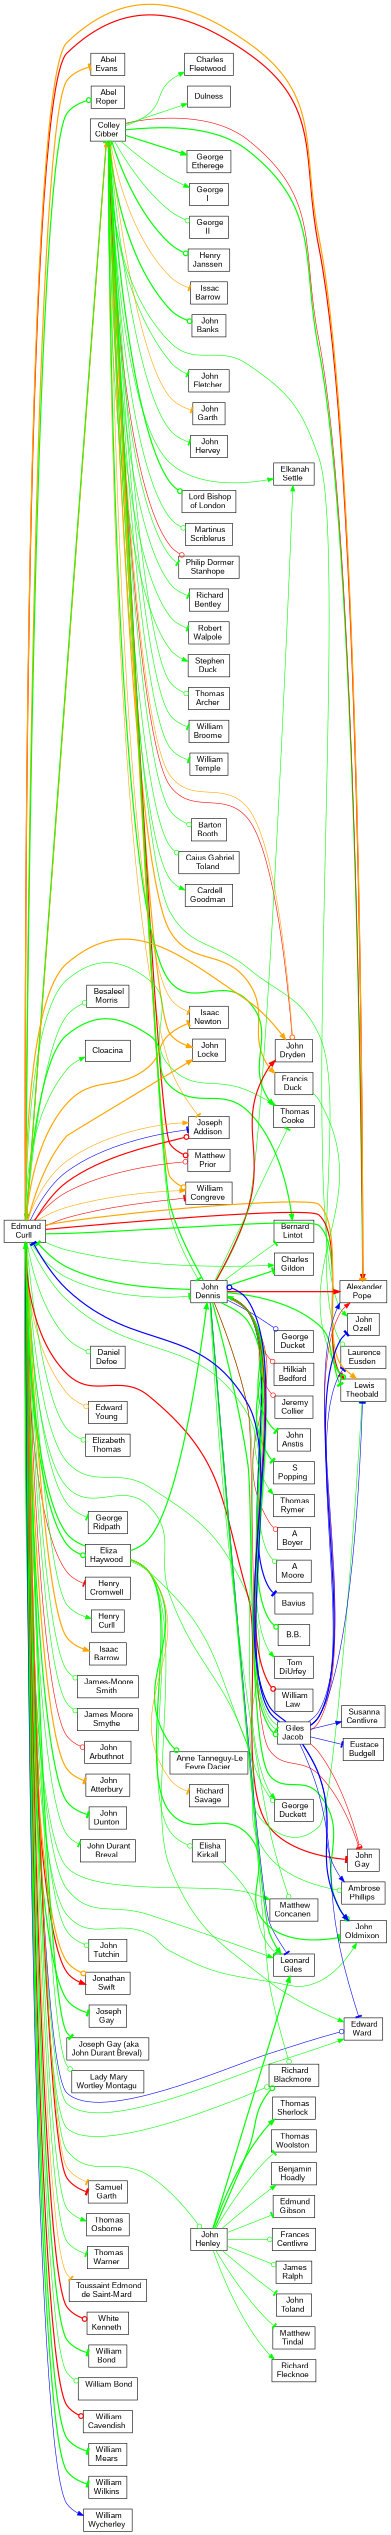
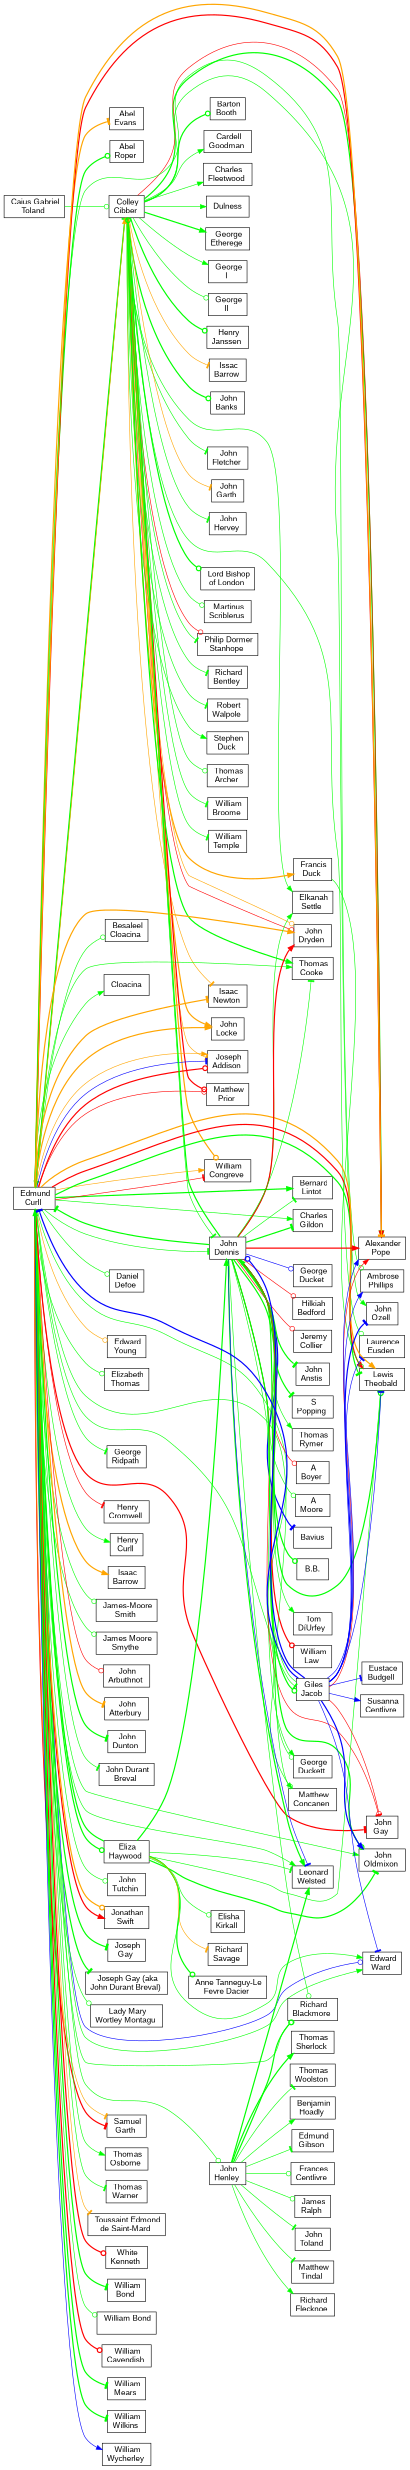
edge "Colley" -> "Barton": style solid -> bold
edge "Colley" -> "Caius Gabriel": reversed
node "Besaleel": text "Morris" -> "Cloacina"
edge "Elisha" -> "Leonard": now "Eliza" -> "Leonard"
node "Leonard": text "Giles" -> "Welsted"
